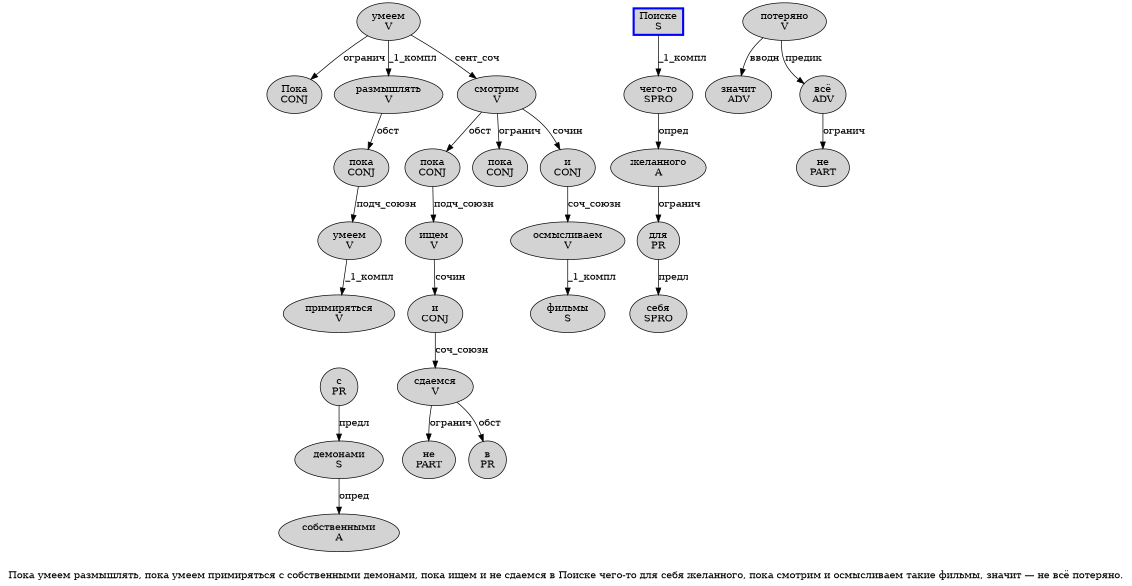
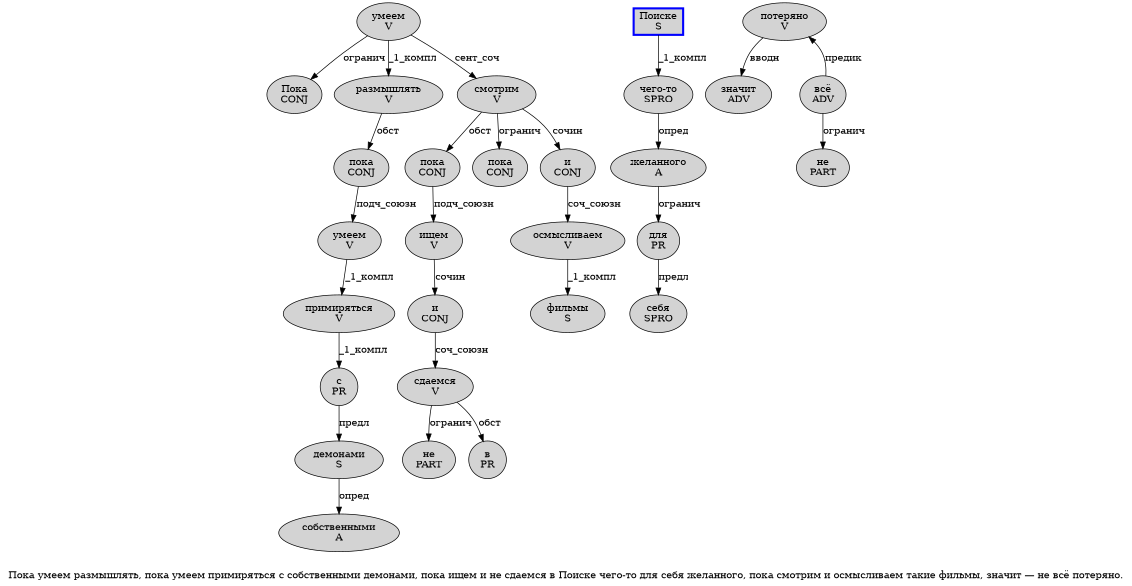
edge "потеряно V" -> "всё ADV": reversed
edge "примиряться V" -> "с PR": added, label "_1_компл"
